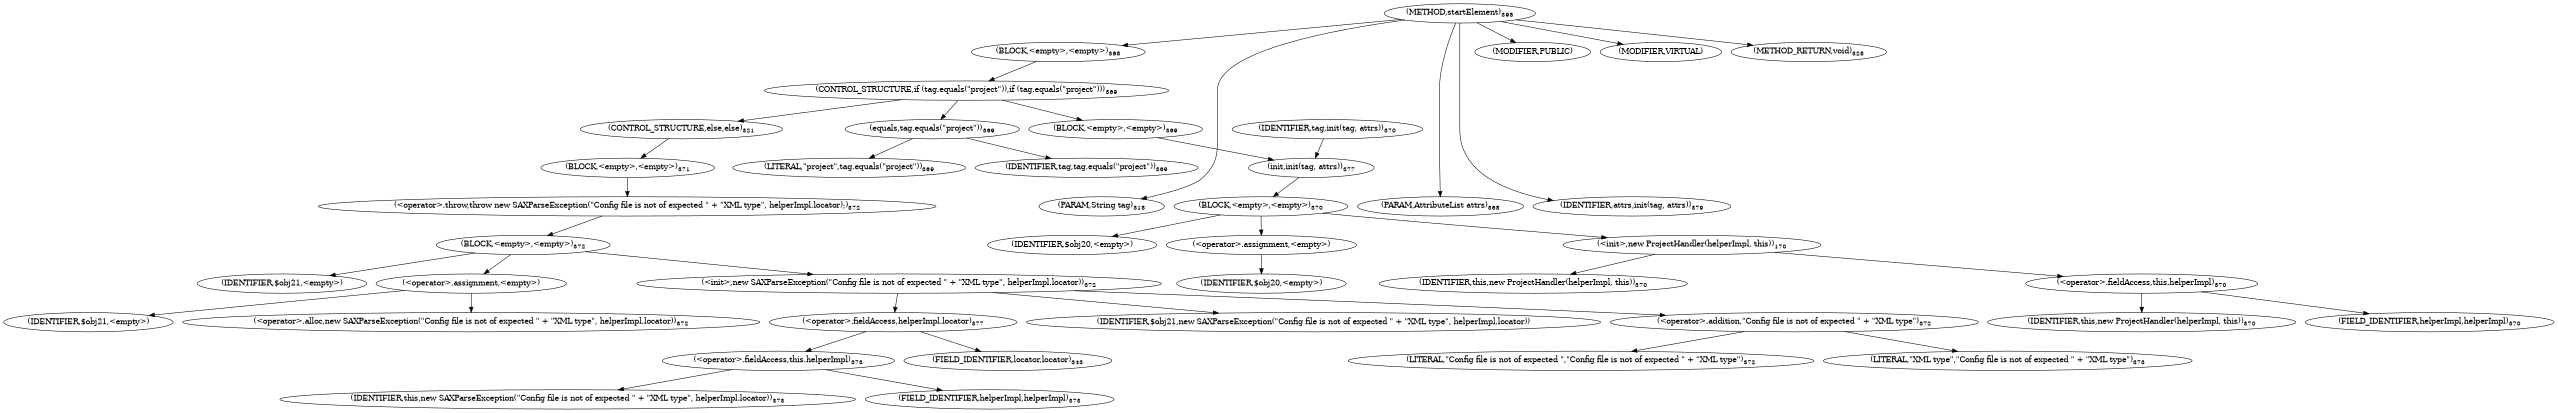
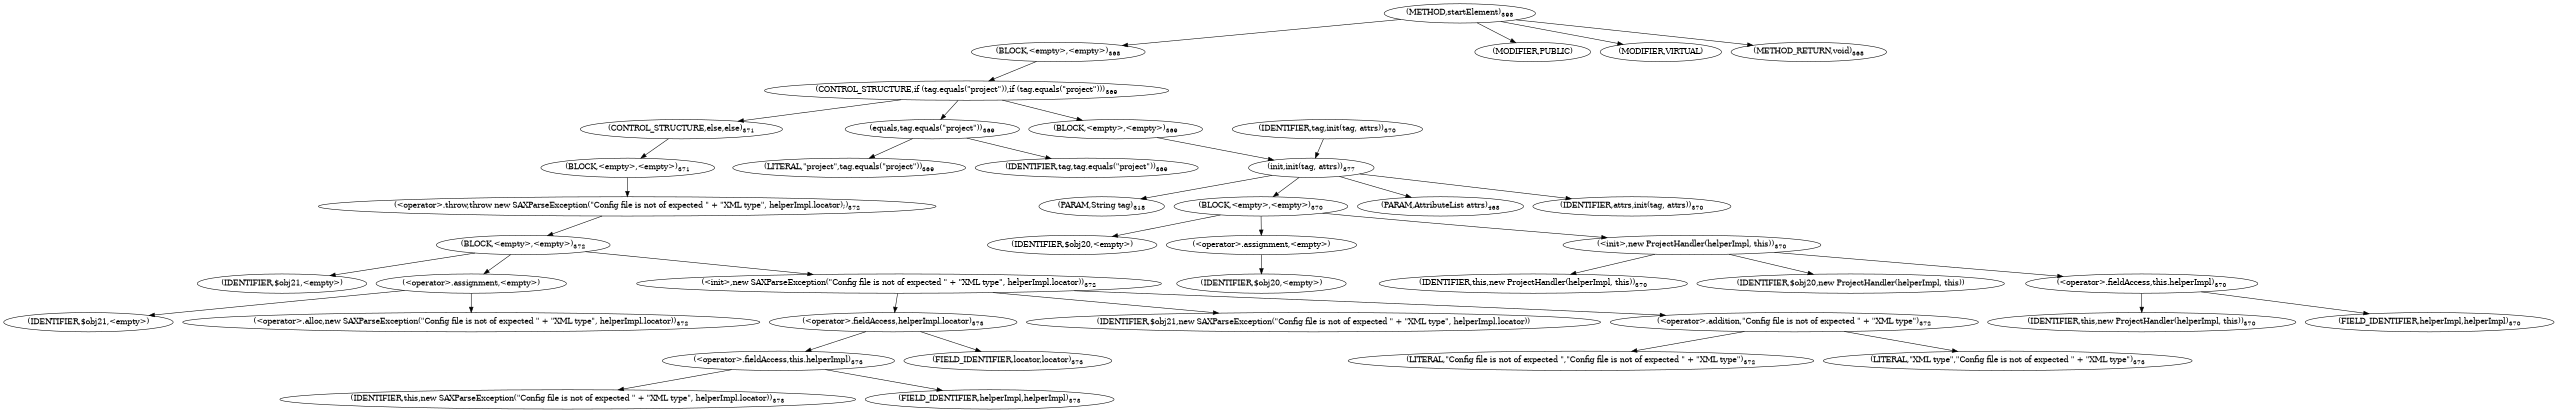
node "(METHOD_RETURN,void)": text "328" -> "368"
edge "(METHOD,startElement)" -> "(PARAM,String tag)": now "(init,init(tag, attrs))" -> "(PARAM,String tag)"
edge "(METHOD,startElement)" -> "(PARAM,AttributeList attrs)": now "(init,init(tag, attrs))" -> "(PARAM,AttributeList attrs)"
node "(CONTROL_STRUCTURE,else,else)": text "321" -> "371"
edge "(METHOD,startElement)" -> "(IDENTIFIER,attrs,init(tag, attrs))": now "(init,init(tag, attrs))" -> "(IDENTIFIER,attrs,init(tag, attrs))"
node "(PARAM,AttributeList attrs)": text "368" -> "468"
node "(IDENTIFIER,attrs,init(tag, attrs))": text "379" -> "370"
node "(<init>,new ProjectHandler(helperImpl, this))": text "170" -> "370"
node "(IDENTIFIER,$obj20,new ProjectHandler(helperImpl, this))": added
node "(<operator>.fieldAccess,helperImpl.locator)": text "377" -> "373"
node "(FIELD_IDENTIFIER,locator,locator)": text "343" -> "373"
